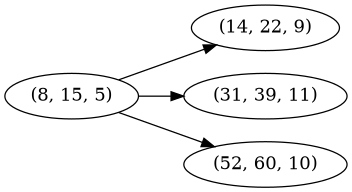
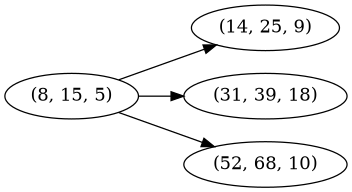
node "(14, 22, 9)": label "(14, 22, 9)" -> "(14, 25, 9)"
node "(31, 39, 11)": label "(31, 39, 11)" -> "(31, 39, 18)"
node "(52, 60, 10)": label "(52, 60, 10)" -> "(52, 68, 10)"
